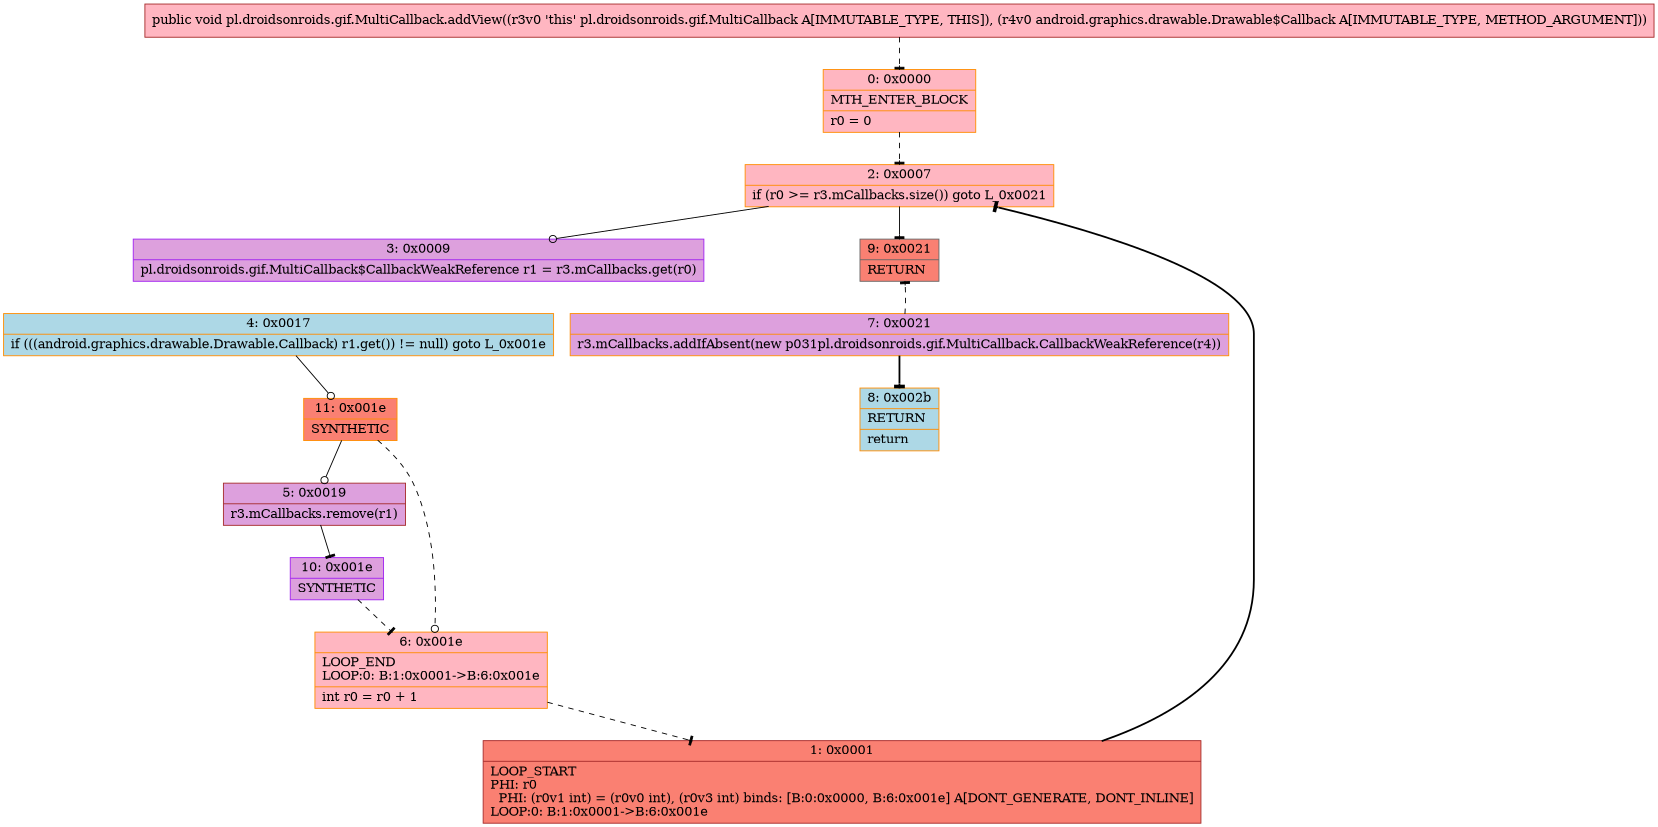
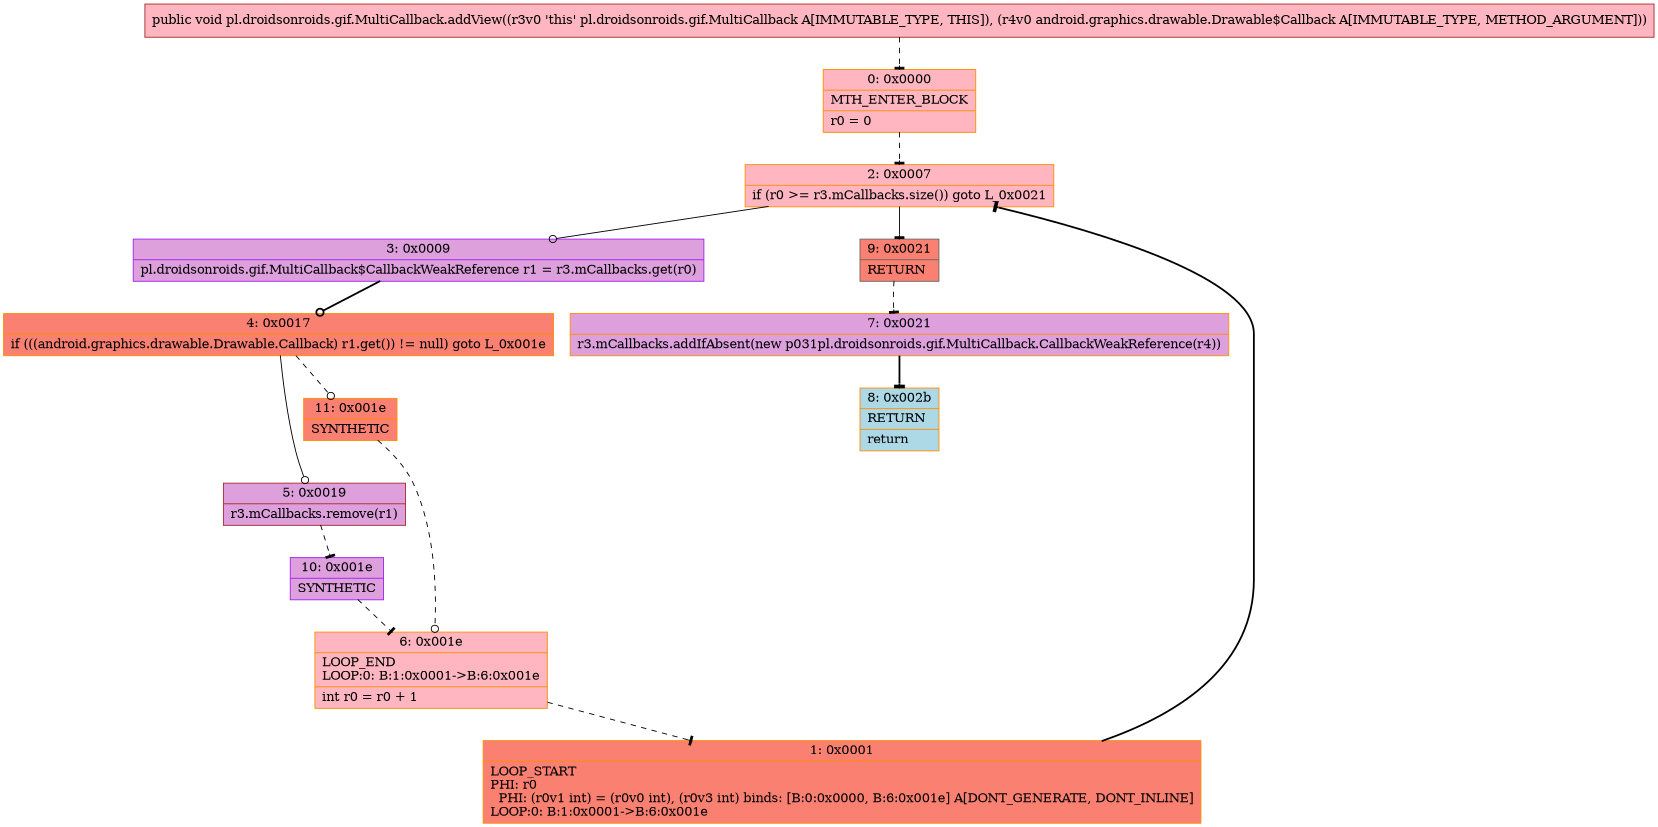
edge "3: 0x0009" -> "4: 0x0017": added
edge "7: 0x0021" -> "9: 0x0021": reversed
node "4: 0x0017": fillcolor lightblue -> salmon
edge "4: 0x0017" -> "11: 0x001e": style solid -> dashed
edge "11: 0x001e" -> "5: 0x0019": now "4: 0x0017" -> "5: 0x0019"
edge "5: 0x0019" -> "10: 0x001e": style solid -> dashed
node "1: 0x0001": color brown -> darkorange
